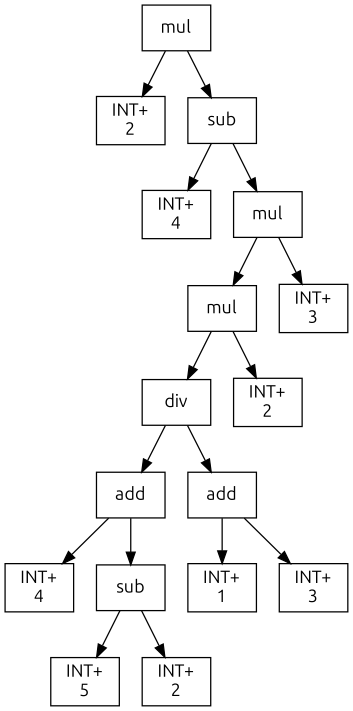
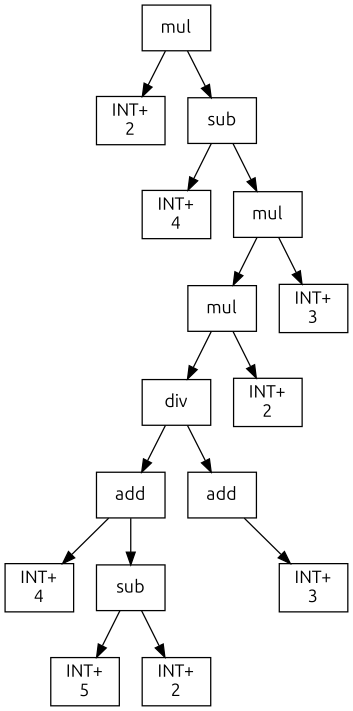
node "INT+ 1": removed
